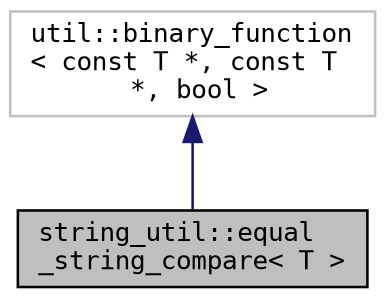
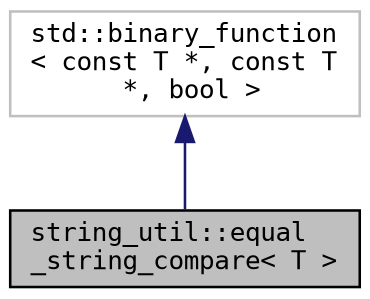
node "util::binary_function < const T *, const T *, bool >": label "util::binary_function < const T *, const T *, bool >" -> "std::binary_function < const T *, const T *, bool >"
